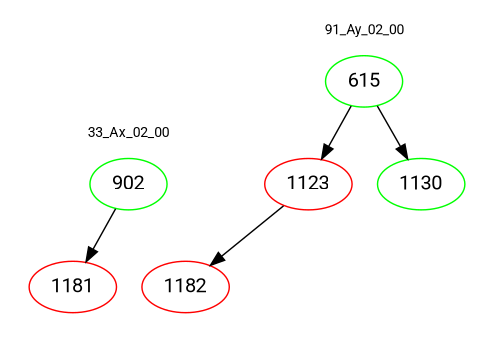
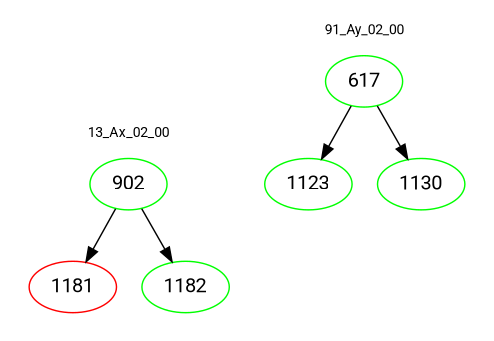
node "615": label "615" -> "617"
cluster "33_Ax_02_00": label "33_Ax_02_00" -> "13_Ax_02_00"
node "1123": color red -> green
edge "1123" -> "1182": now "902" -> "1182"
node "1182": color red -> green
